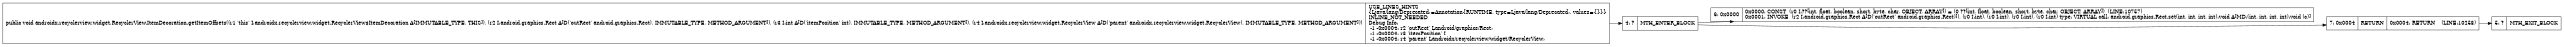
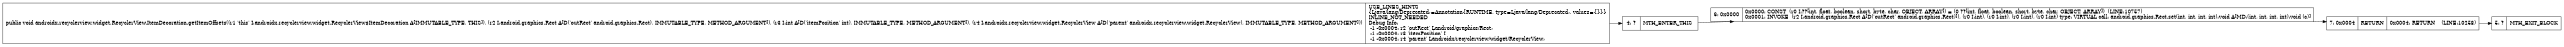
node "4: ?": text "MTH_ENTER_BLOCK" -> "MTH_ENTER_THIS"
edge "4: ?" -> "7: 0x0004": now "6: 0x0000" -> "7: 0x0004"
